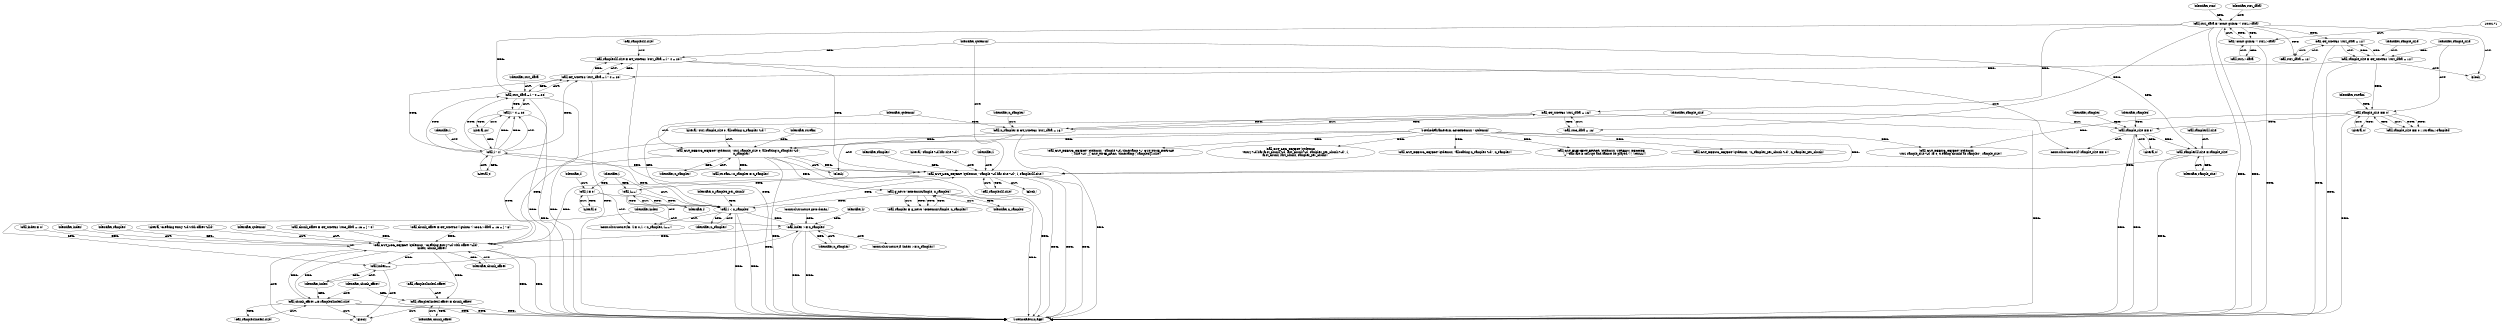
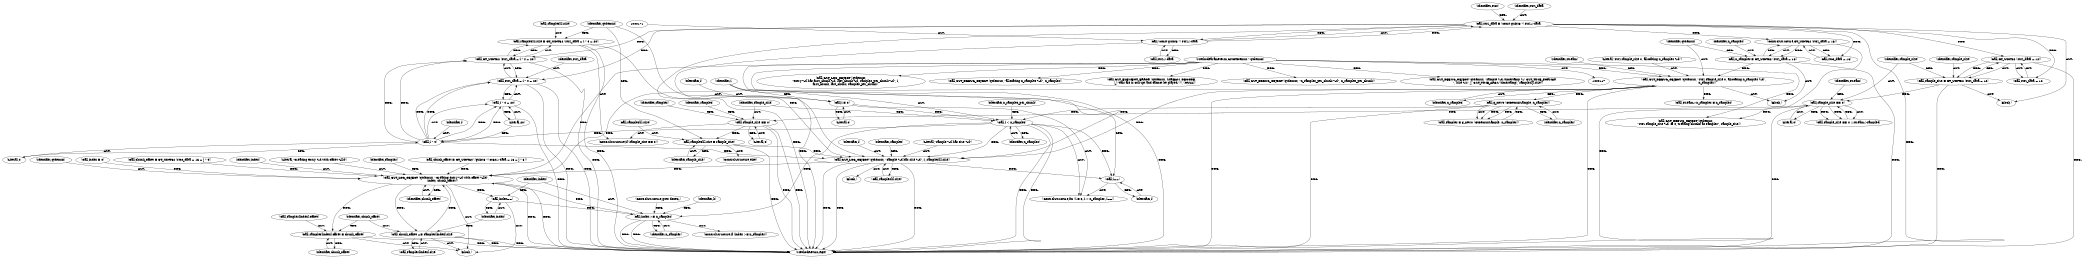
edge "(Call,sample_size = QT_UINT32 (stsz_data + 12))" -> "(Call,QT_UINT32 (stsz_data + i * 4 + 20))": now "(Call,stsz_data = (const guint8 *) stsz->data)" -> "(Call,QT_UINT32 (stsz_data + i * 4 + 20))"
node "1000117": added
edge "(MethodParameterIn,GstQTDemux * qtdemux)" -> "(MethodReturn,RET)": added, label "DDG:"
node "(Call,QT_UINT32 (stsz_data + 16))": label "(Call,QT_UINT32 (stsz_data + 16))" -> "(ControlStructure,QT_UINT32 (stsz_data + 16))"
node "(ControlStructure,else)": added
edge "(Call,i++)" -> "(Call,i < n_samples)": reversed
